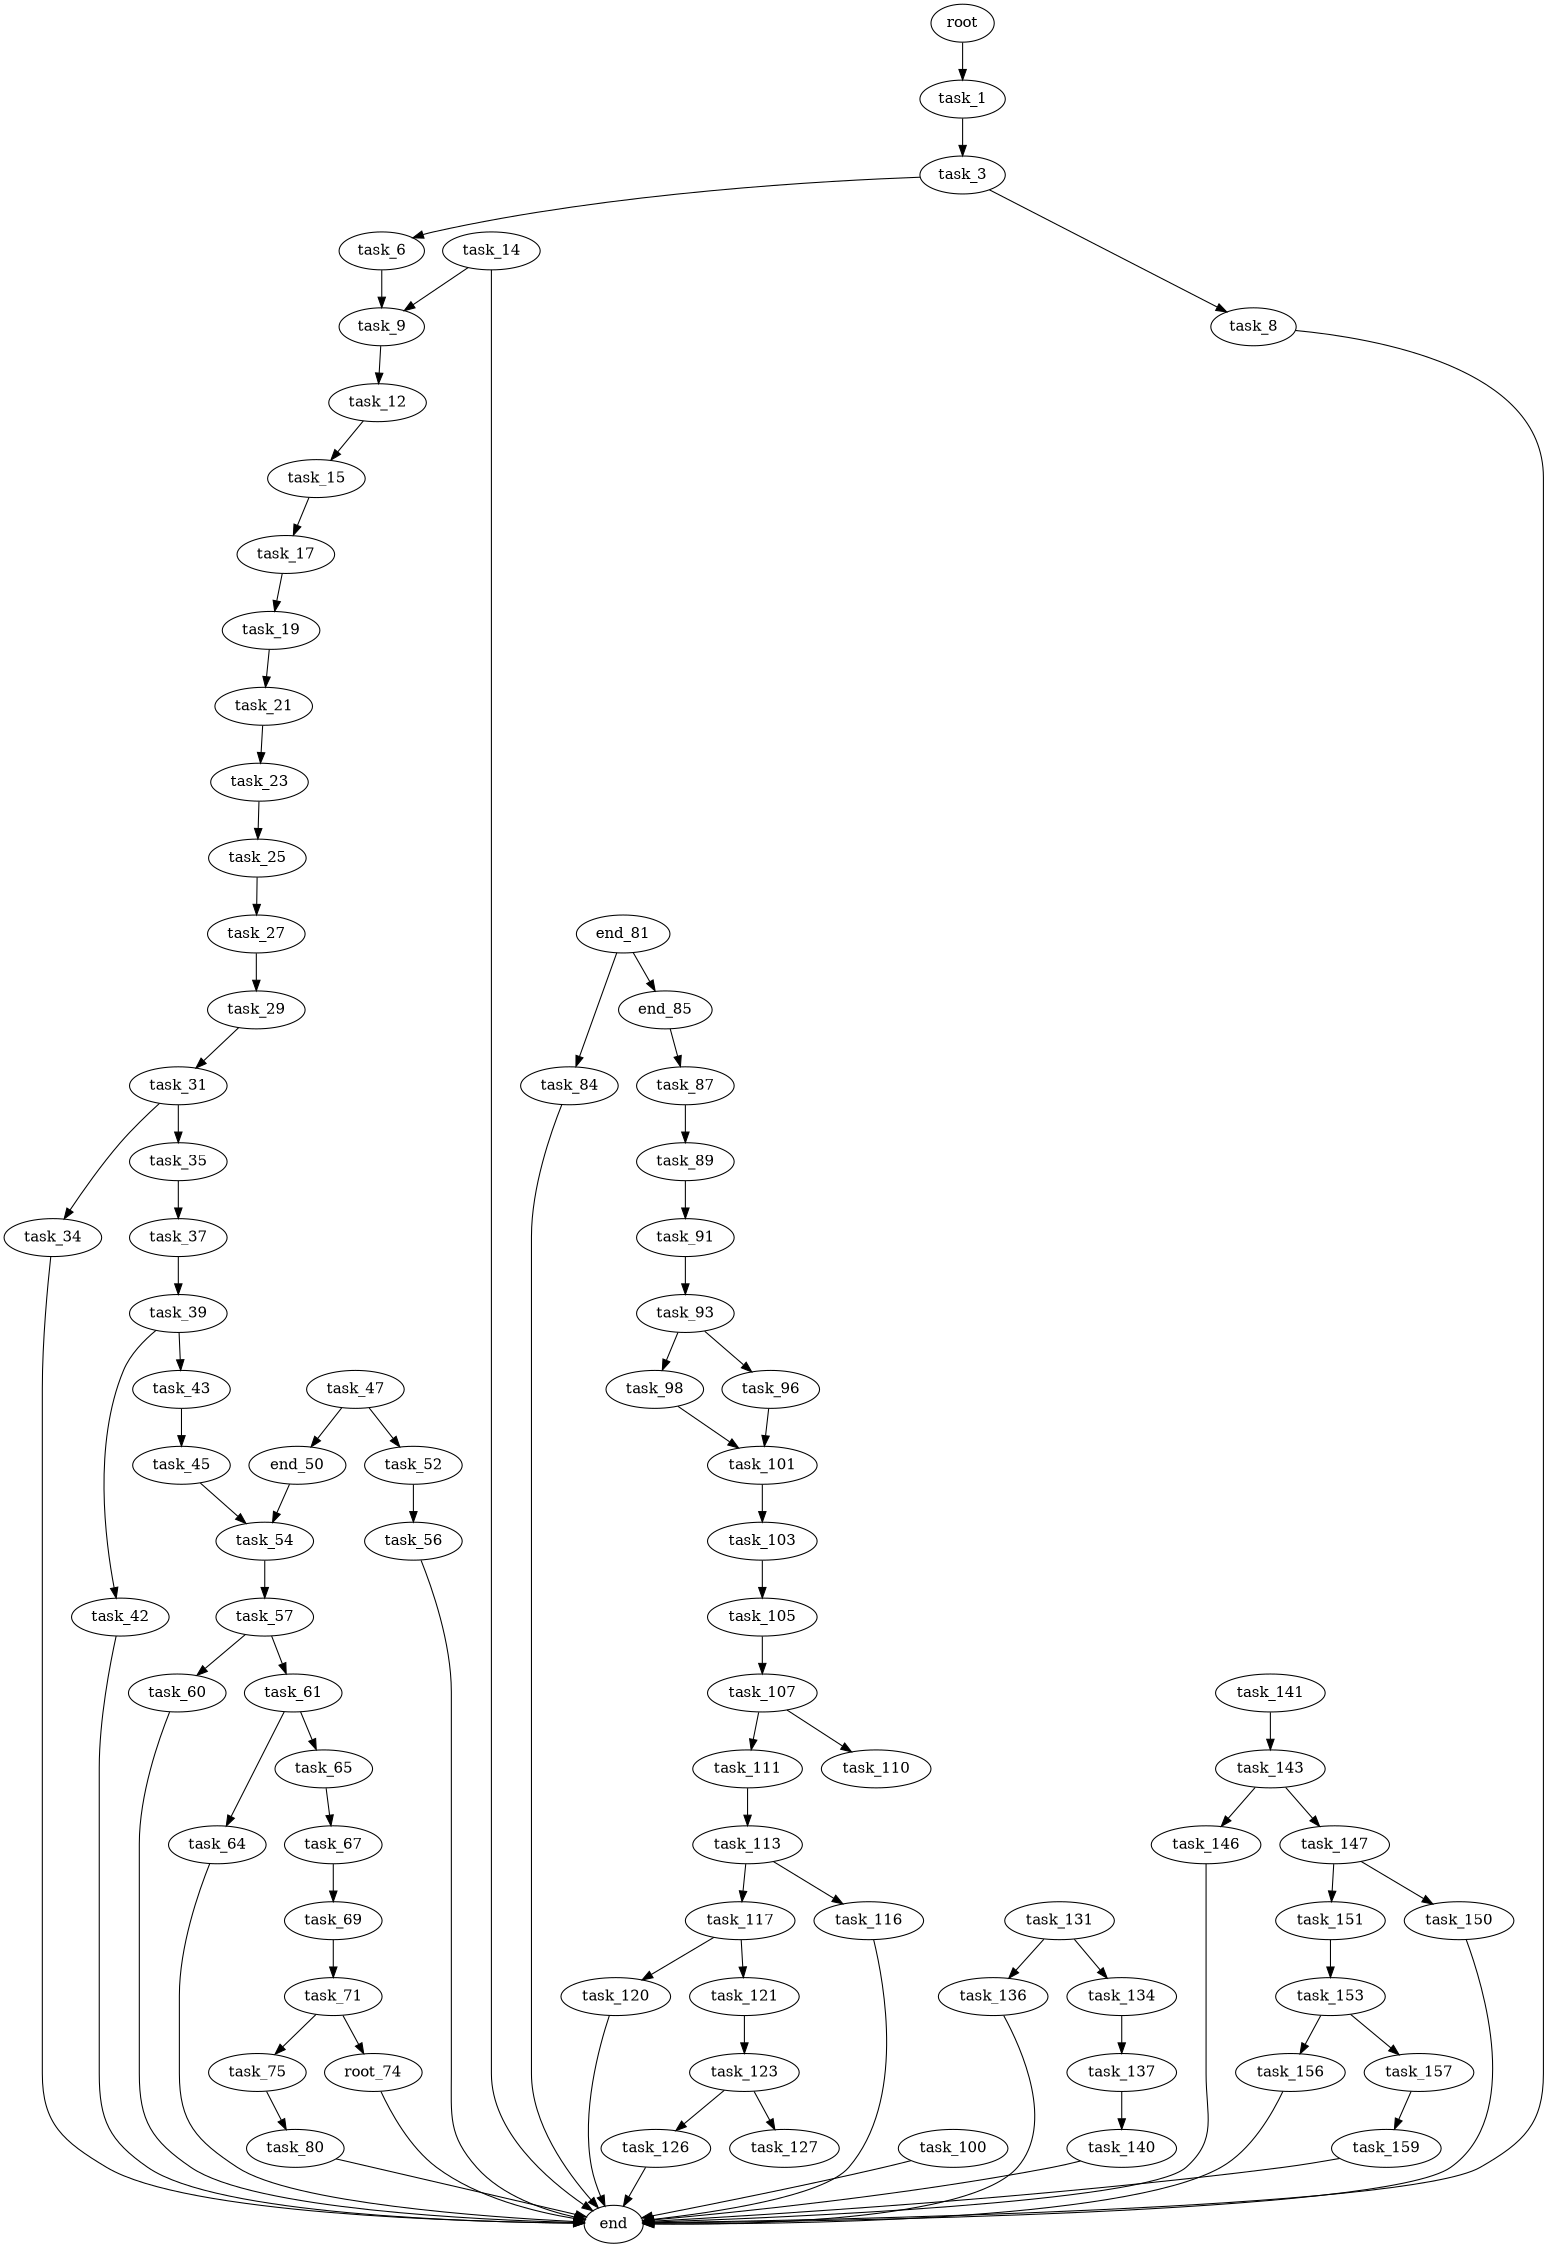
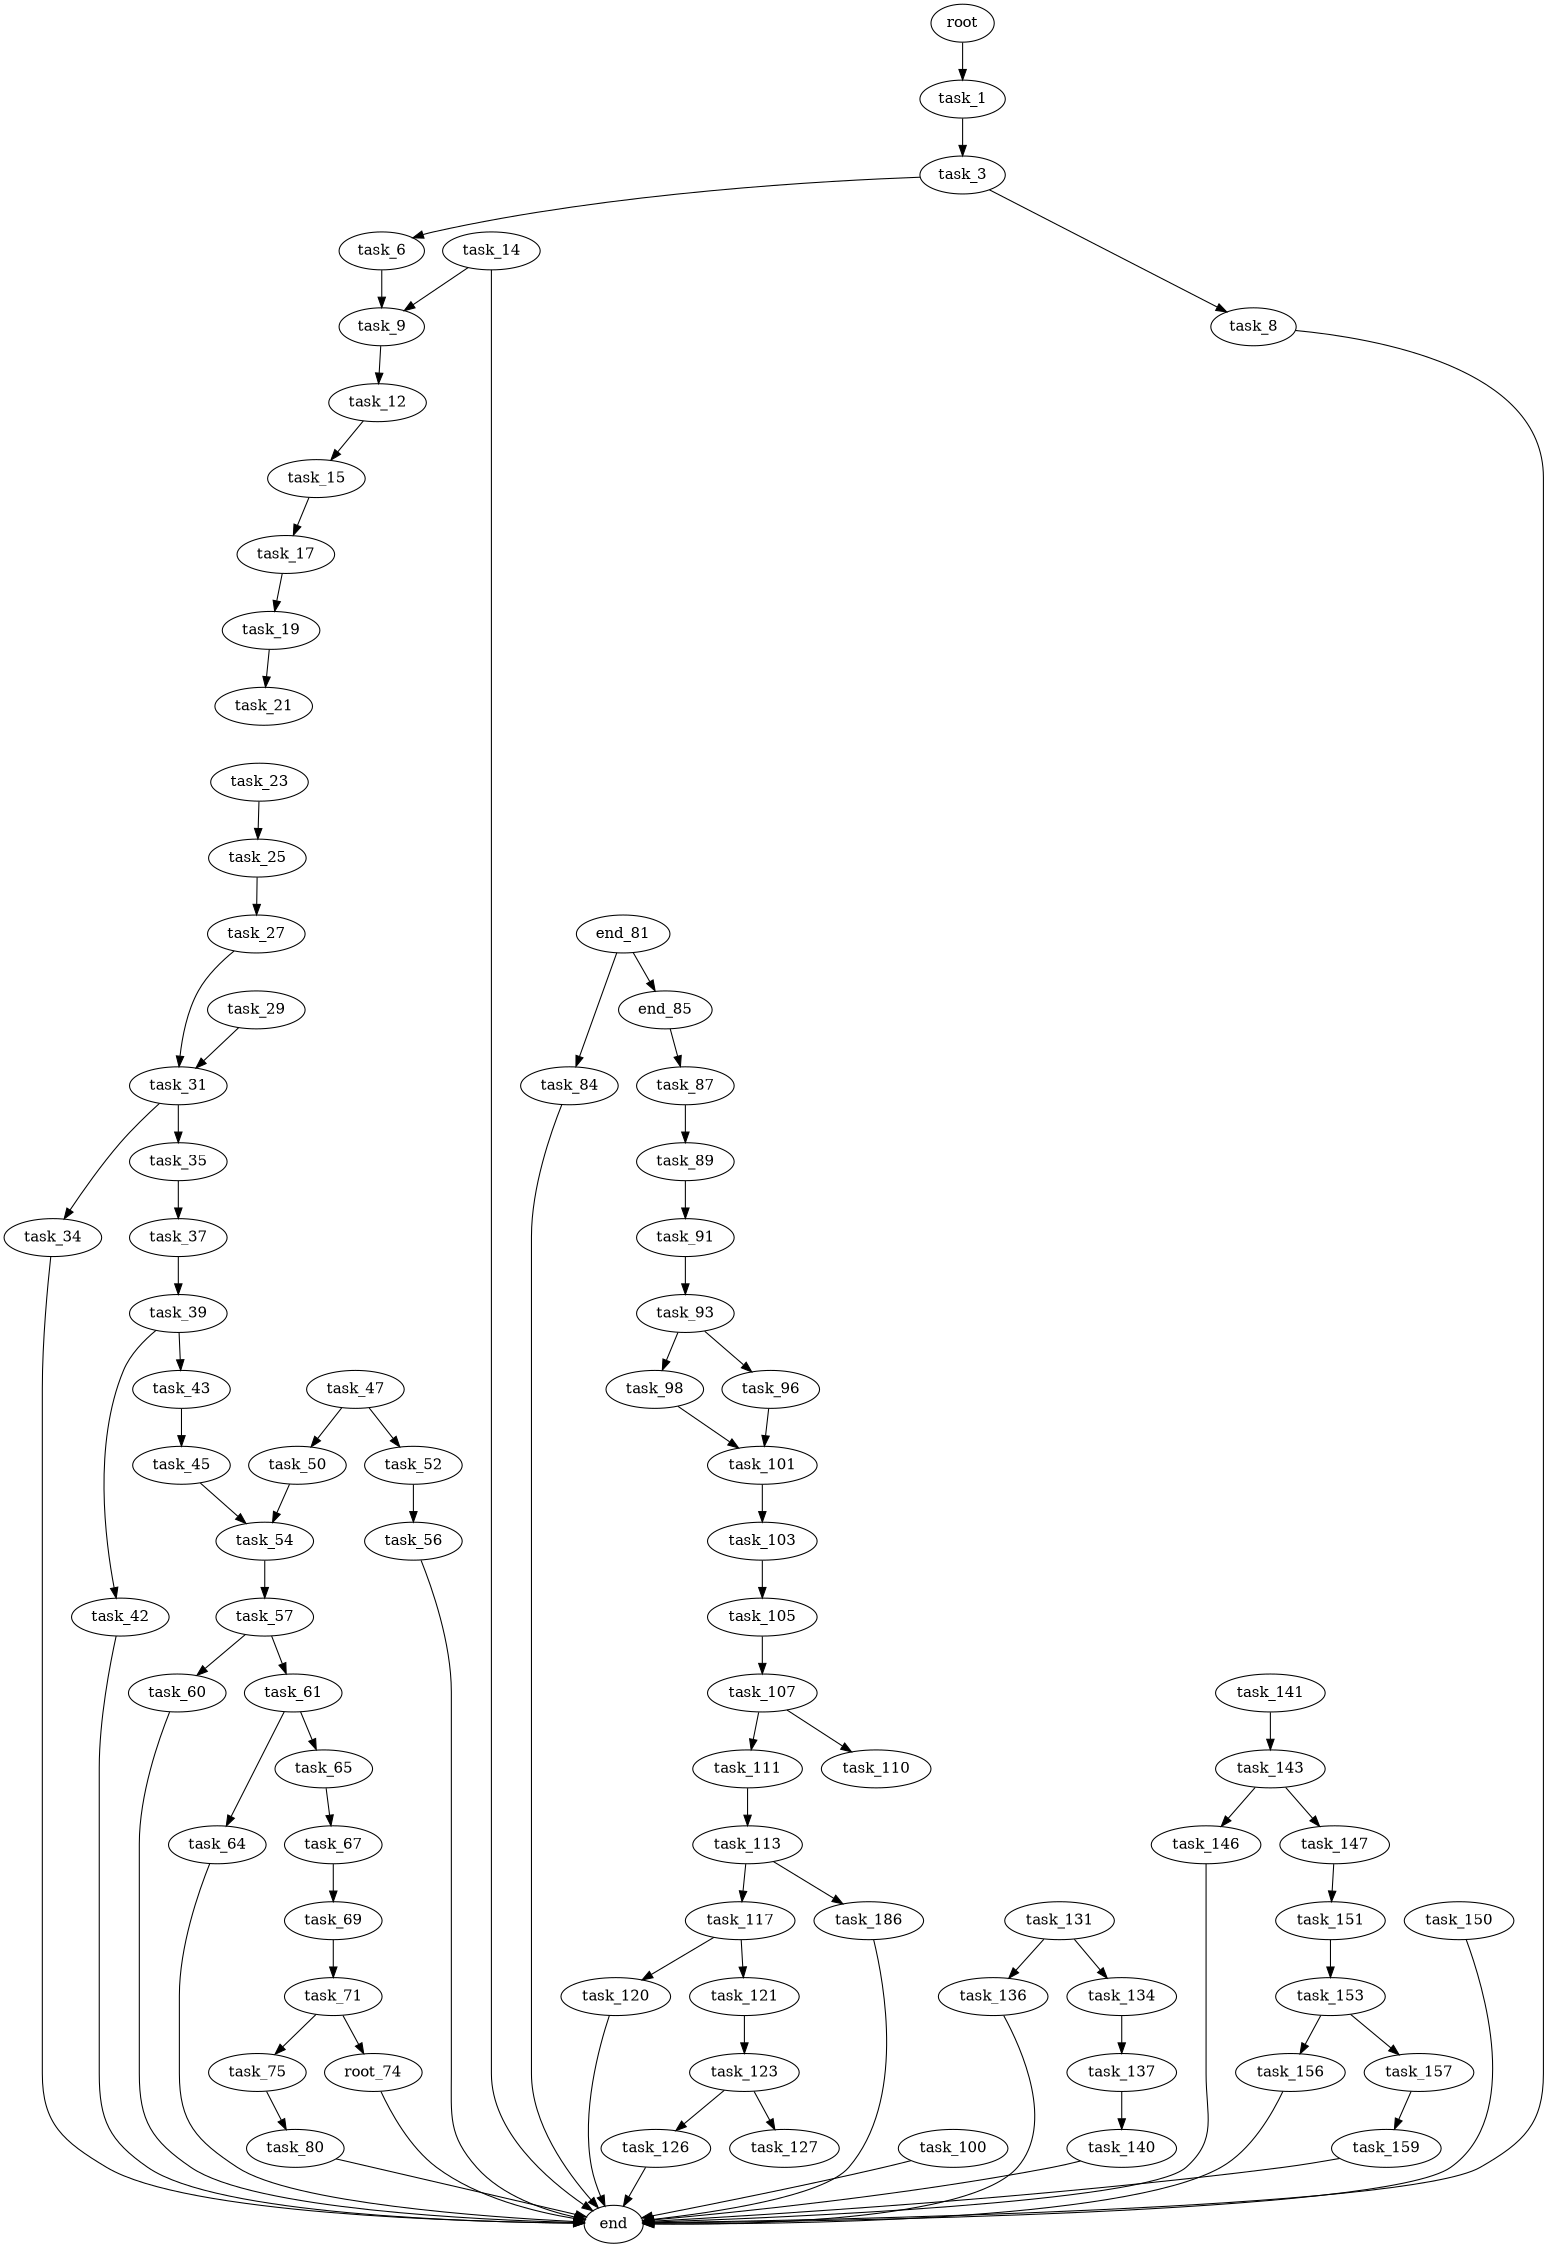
edge "task_21" -> "task_23": removed
edge "task_27" -> "task_29": now "task_27" -> "task_31"
node "end_50": label "end_50" -> "task_50"
edge "task_147" -> "task_150": removed
node "task_116": label "task_116" -> "task_186"
